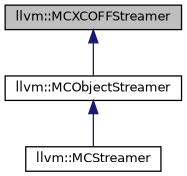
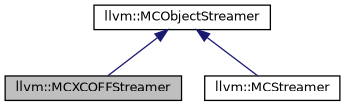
edge "llvm::MCObjectStreamer" -> "llvm::MCXCOFFStreamer": reversed
